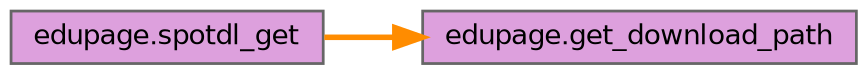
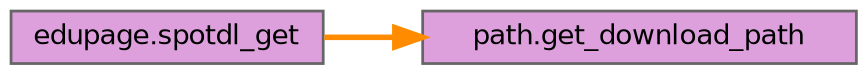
node "edupage.get_download_path": label "edupage.get_download_path" -> "path.get_download_path"
